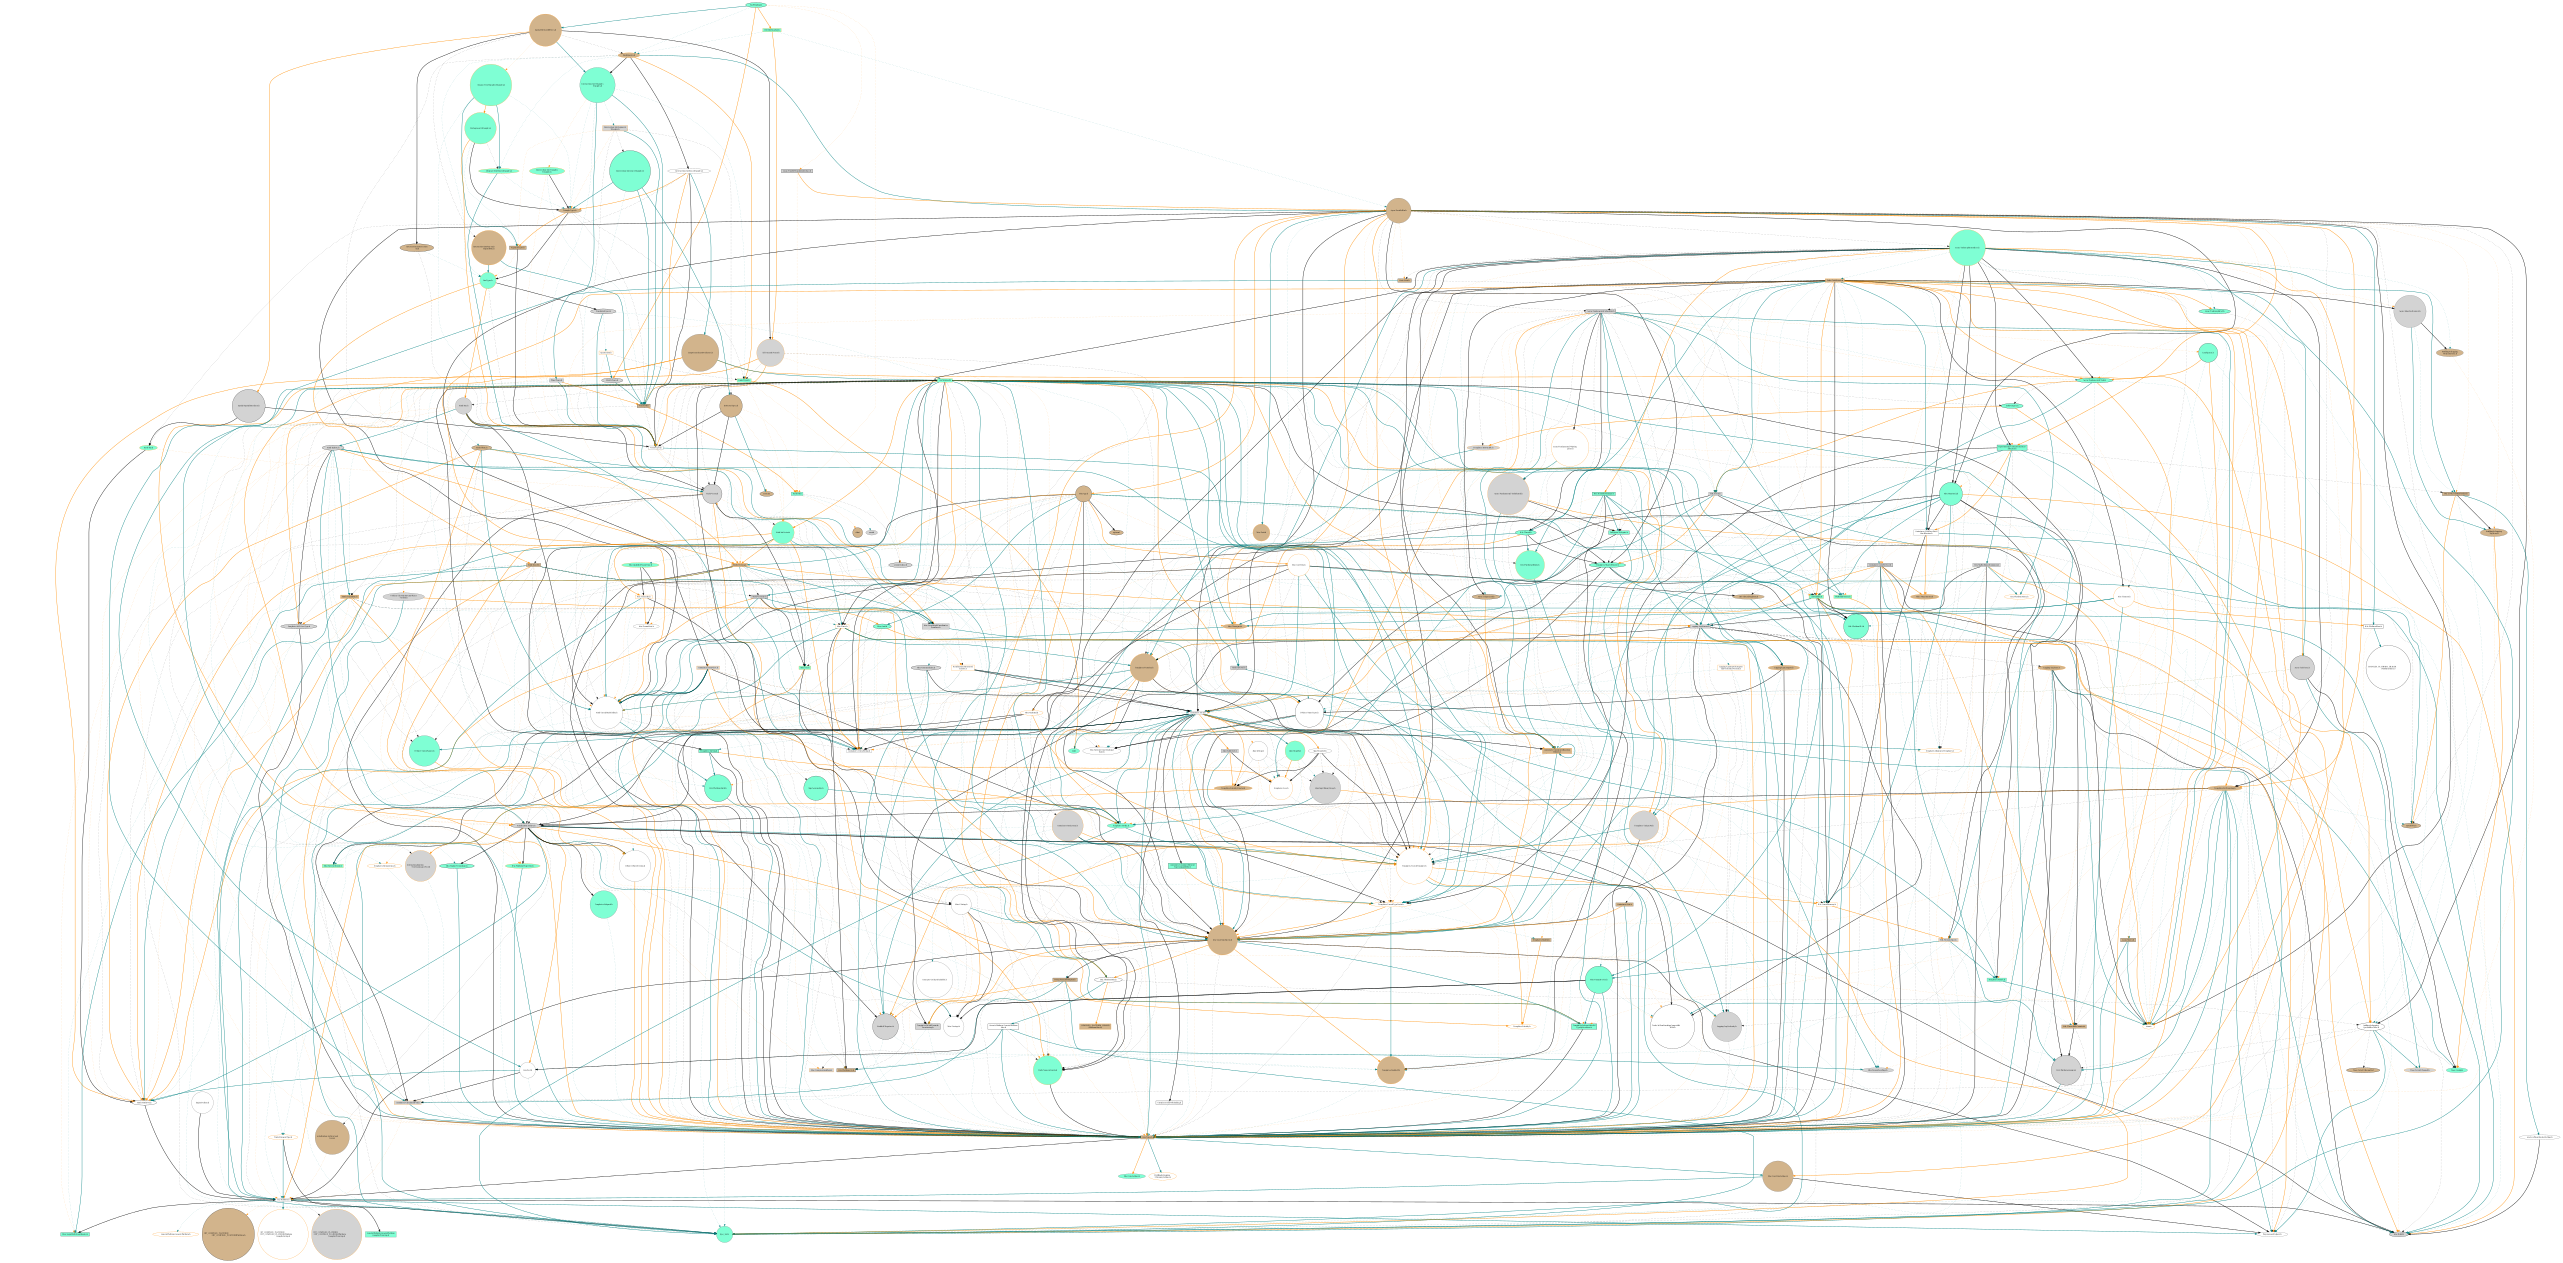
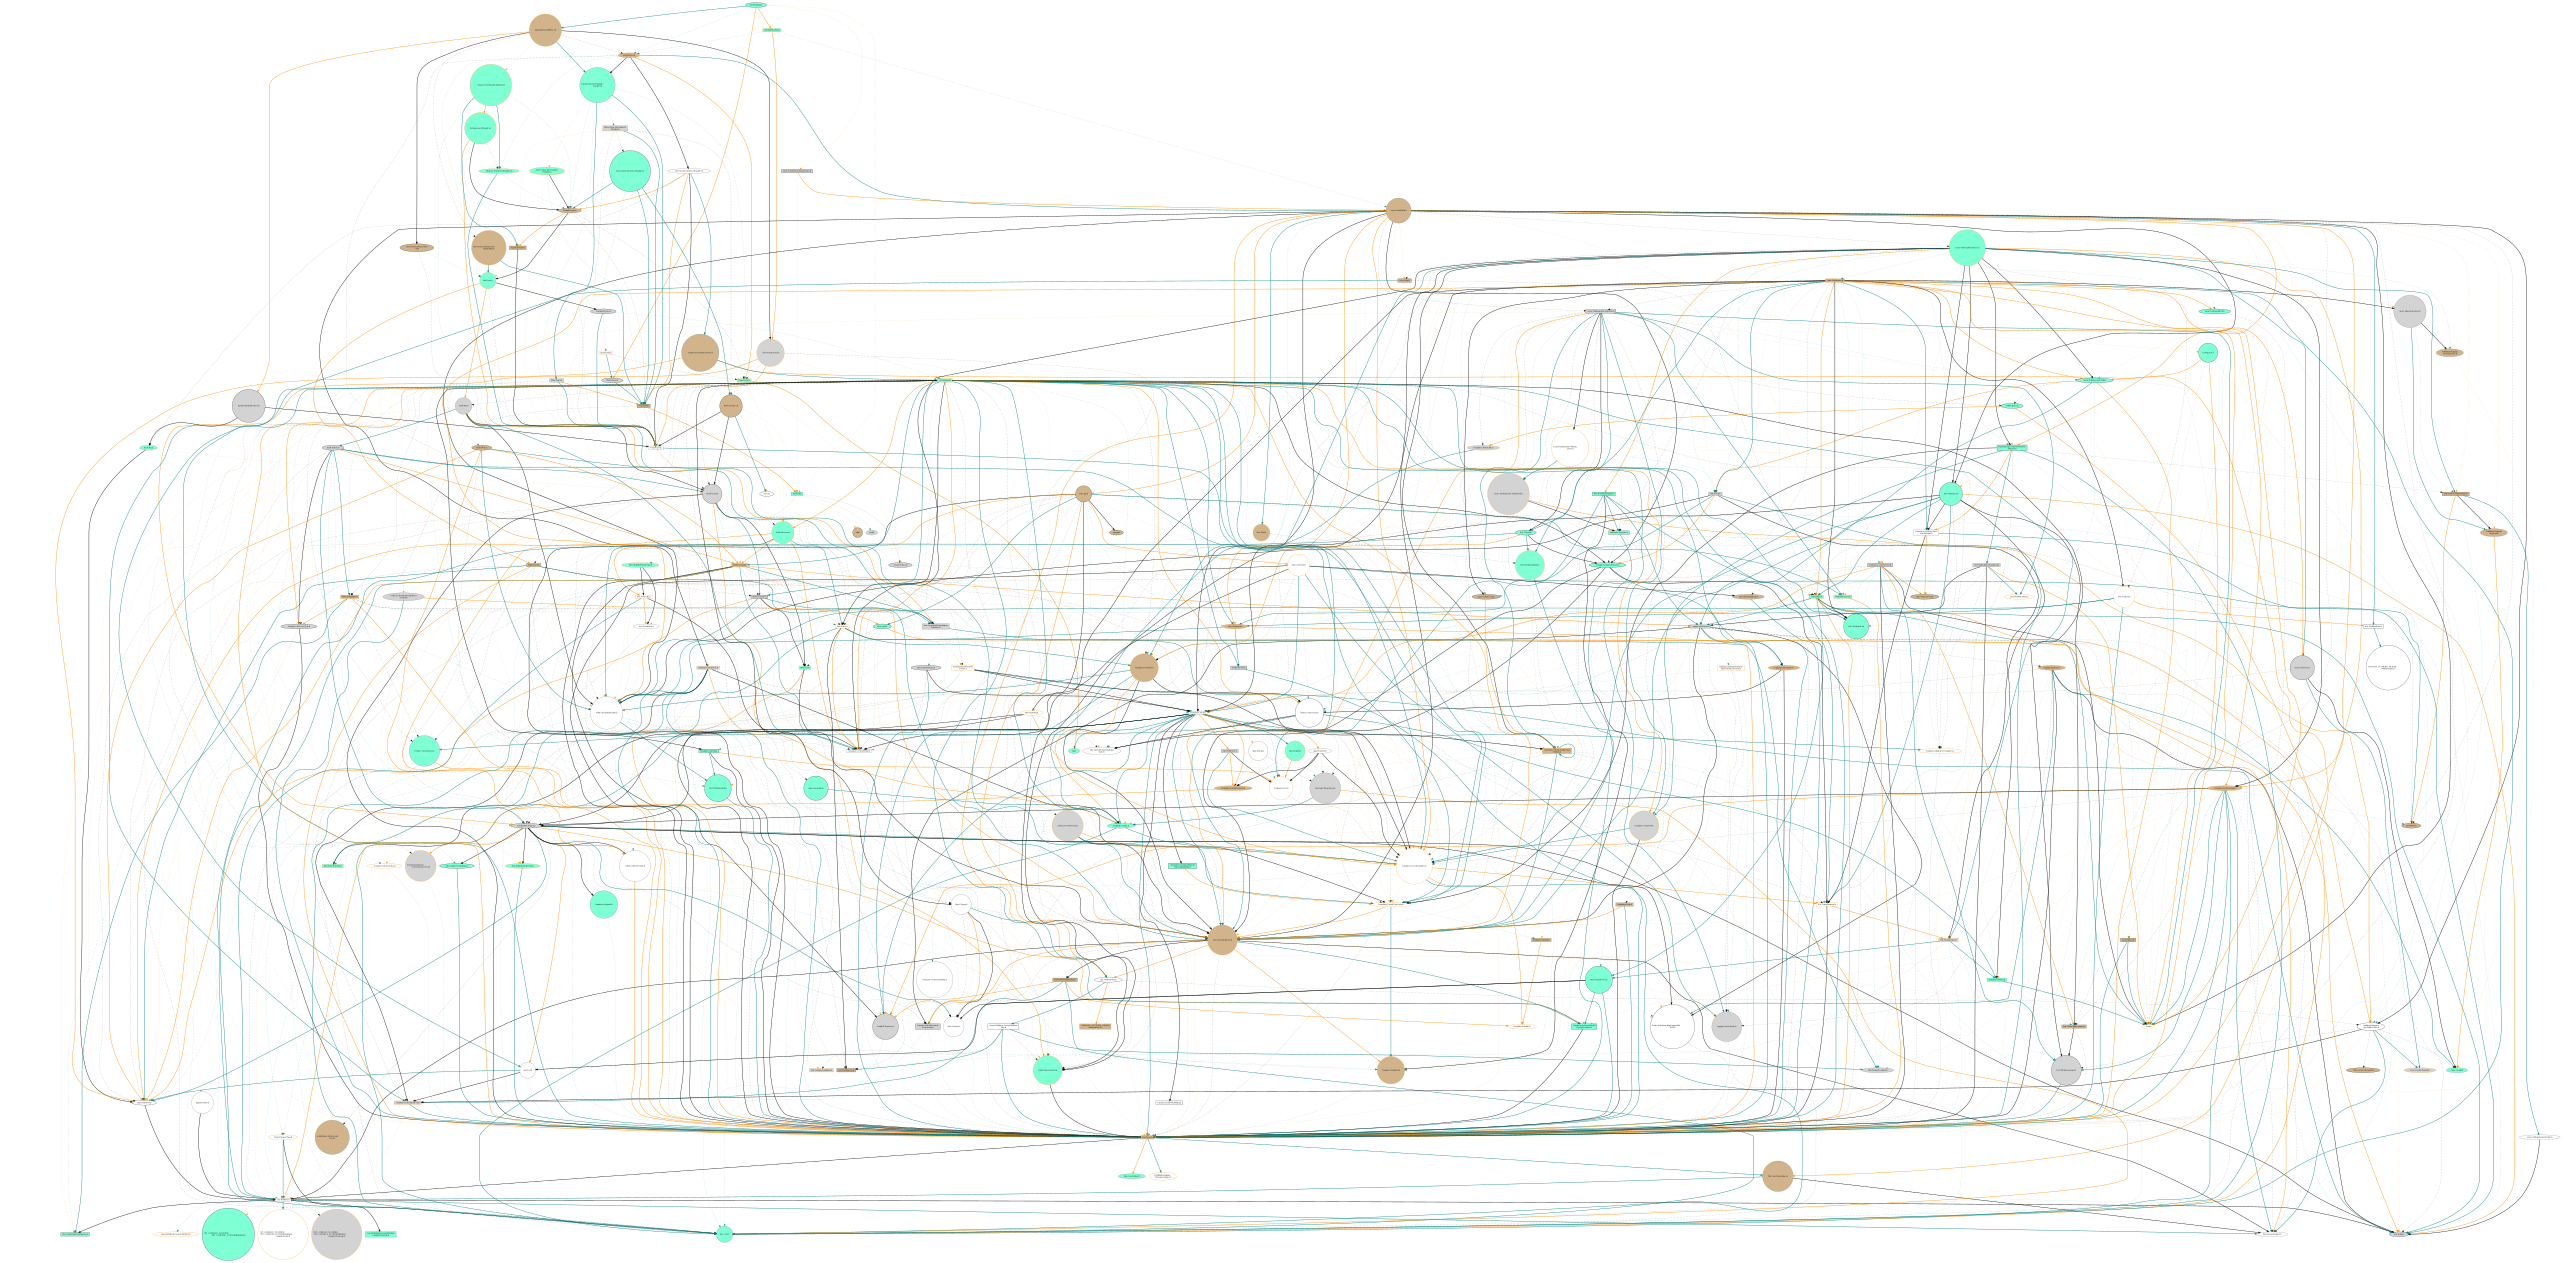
node "sstream": fillcolor tan -> white
edge "Math/Vector.h" -> "Math/Vector2D.h": added
edge "MathUtil.h" -> "EngineDefines.h": added
edge "Delegates/Delegate.h" -> "UObject/NameTypes.h": removed
node "Misc/NoopCounter.h": color darkorange -> black
edge "Async/Fundamental/TaskShared.h" -> "Containers/ContainerAllocation Policies.h": removed
edge "CompGeom/ExactPredicates.h" -> "CoreTypes.h": now "CoreMinimal.h" -> "CoreTypes.h"
edge "Math/Vector4.h" -> "CoreTypes.h": style dotted -> bold
edge "Concepts/GetTypeHashable.h" -> "EnableIf/Requires.h": now "Templates/UniquePtr.h" -> "EnableIf/Requires.h"
edge "ProfilingDebugging /CpuProfilerTrace.h" -> "Containers/ContainersFwd.h": style dotted -> bold
node "UBT_COMPILED_PLATFORM /UBT_COMPILED_PLATFORMPlatform.h": fillcolor tan -> aquamarine
